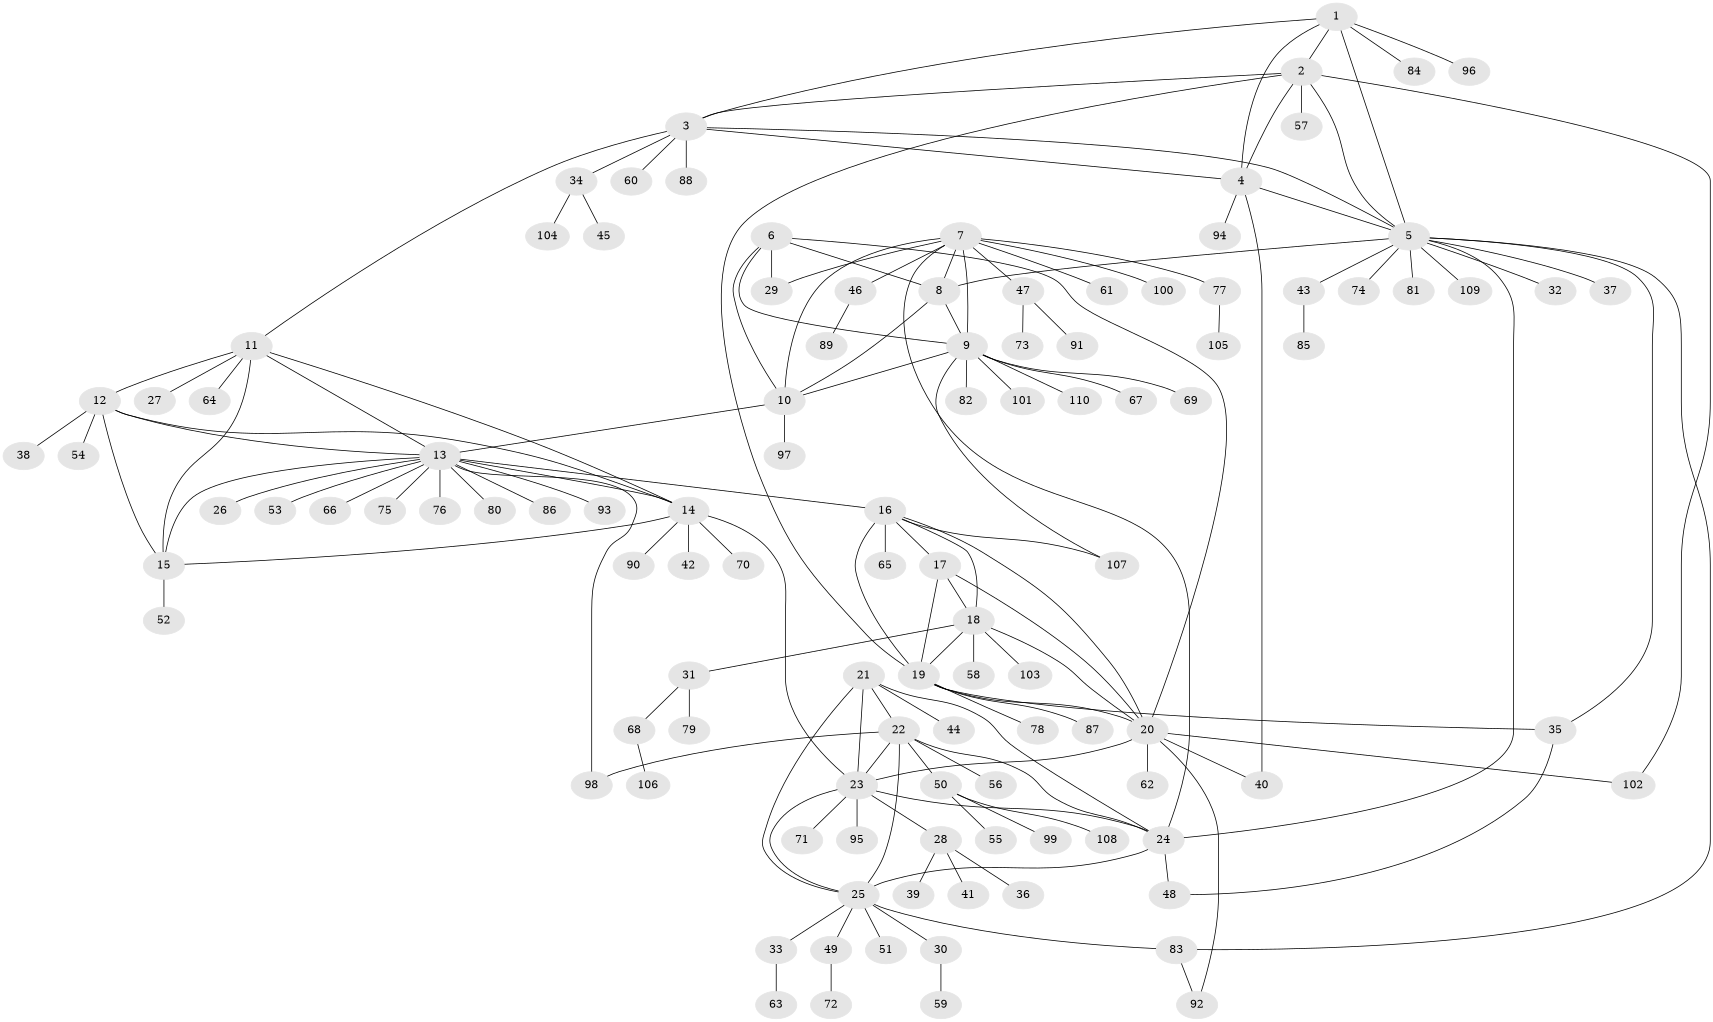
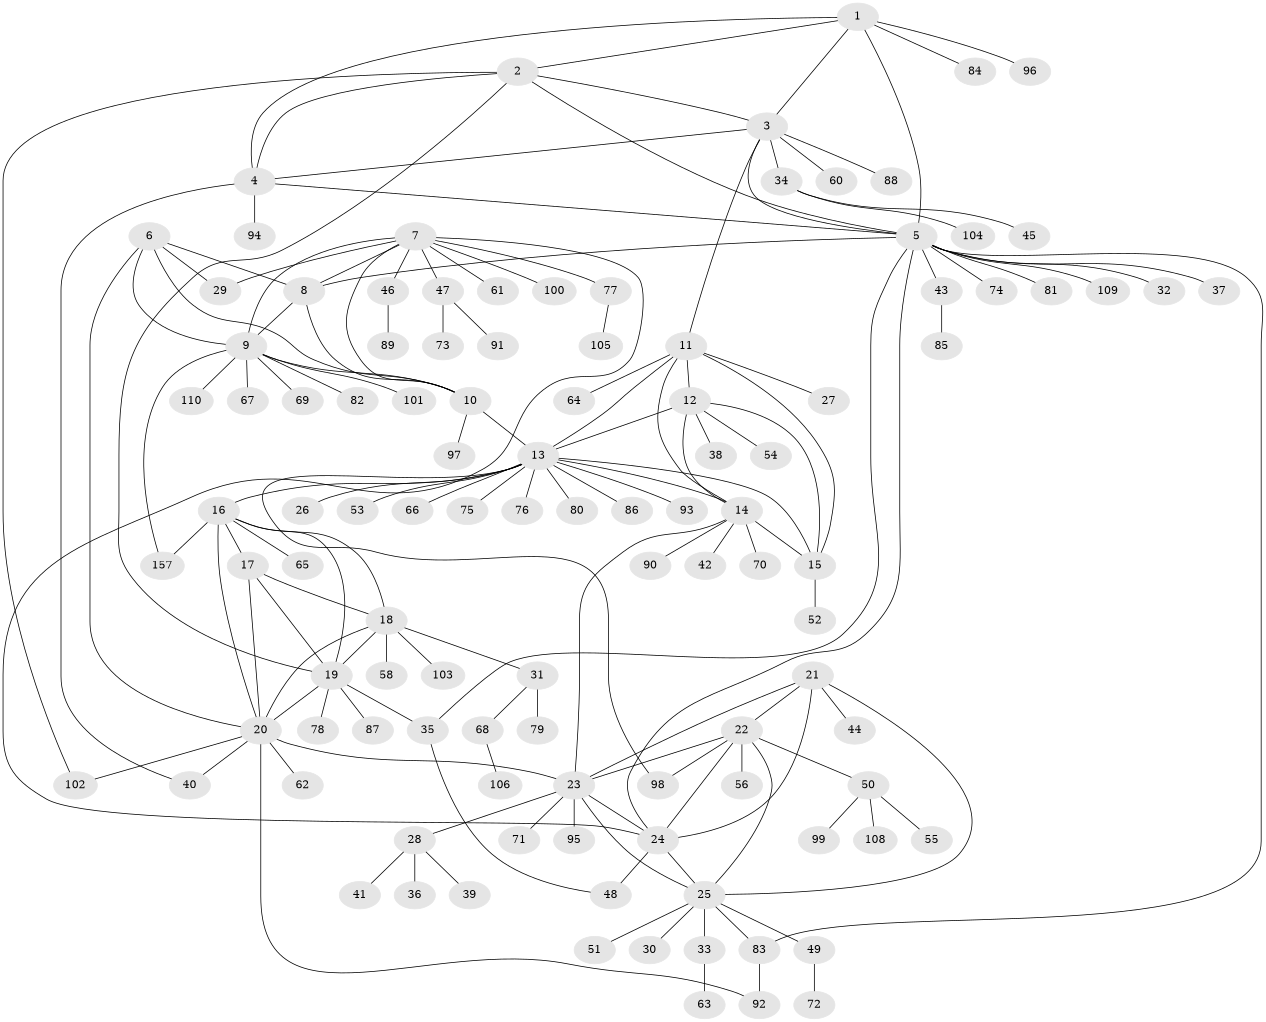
node "57": removed
node "107": label "107" -> "157"
node "59": removed
